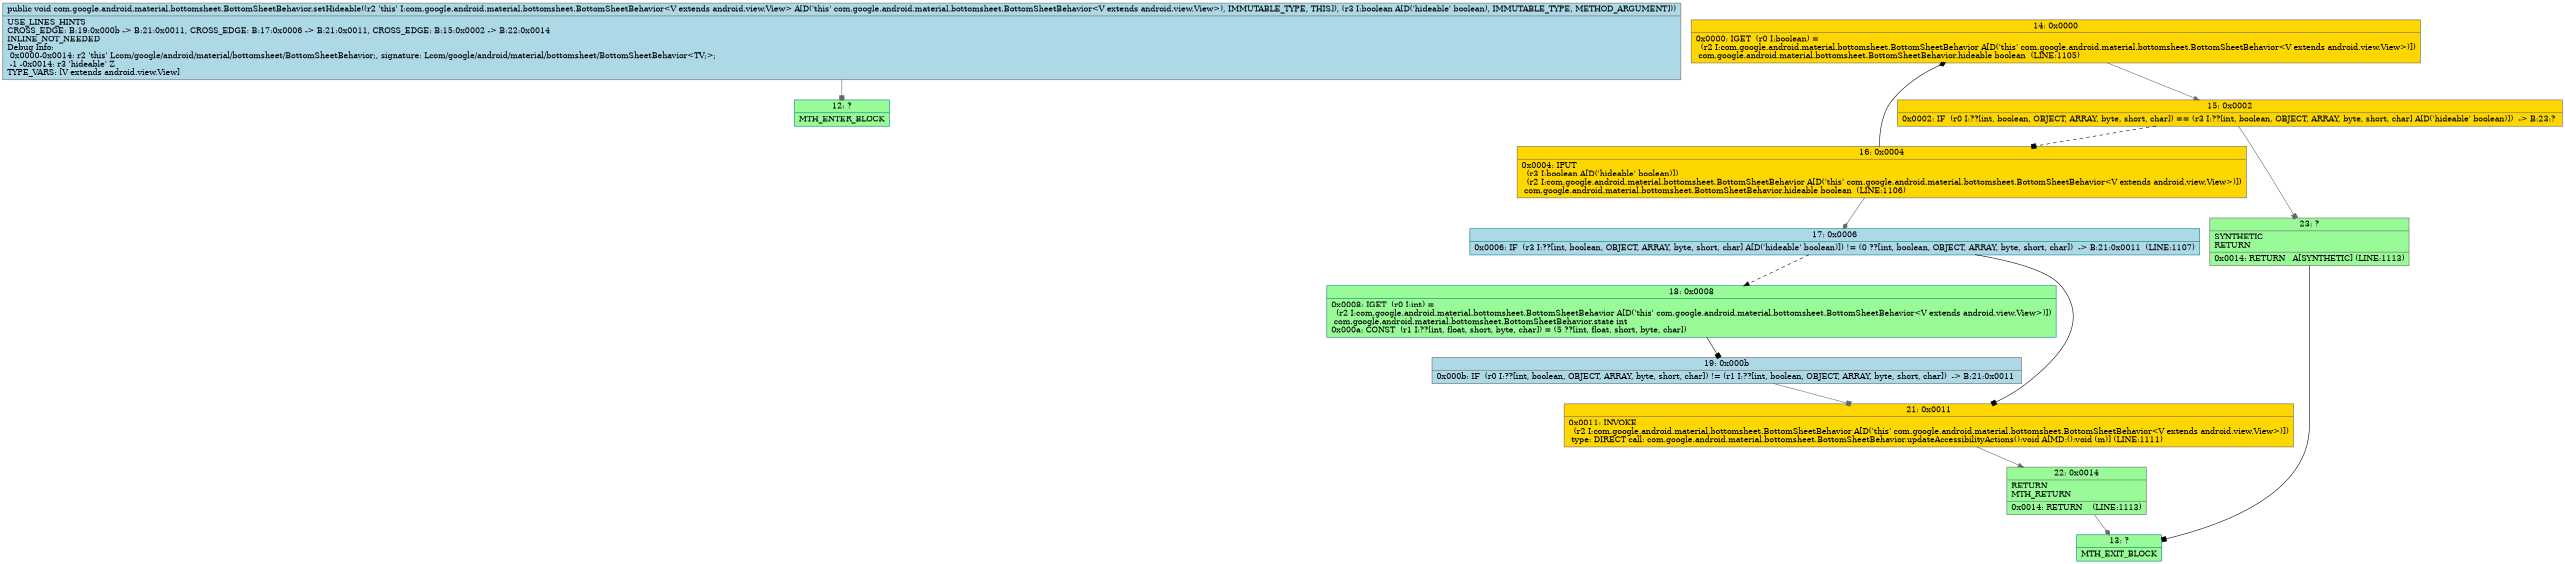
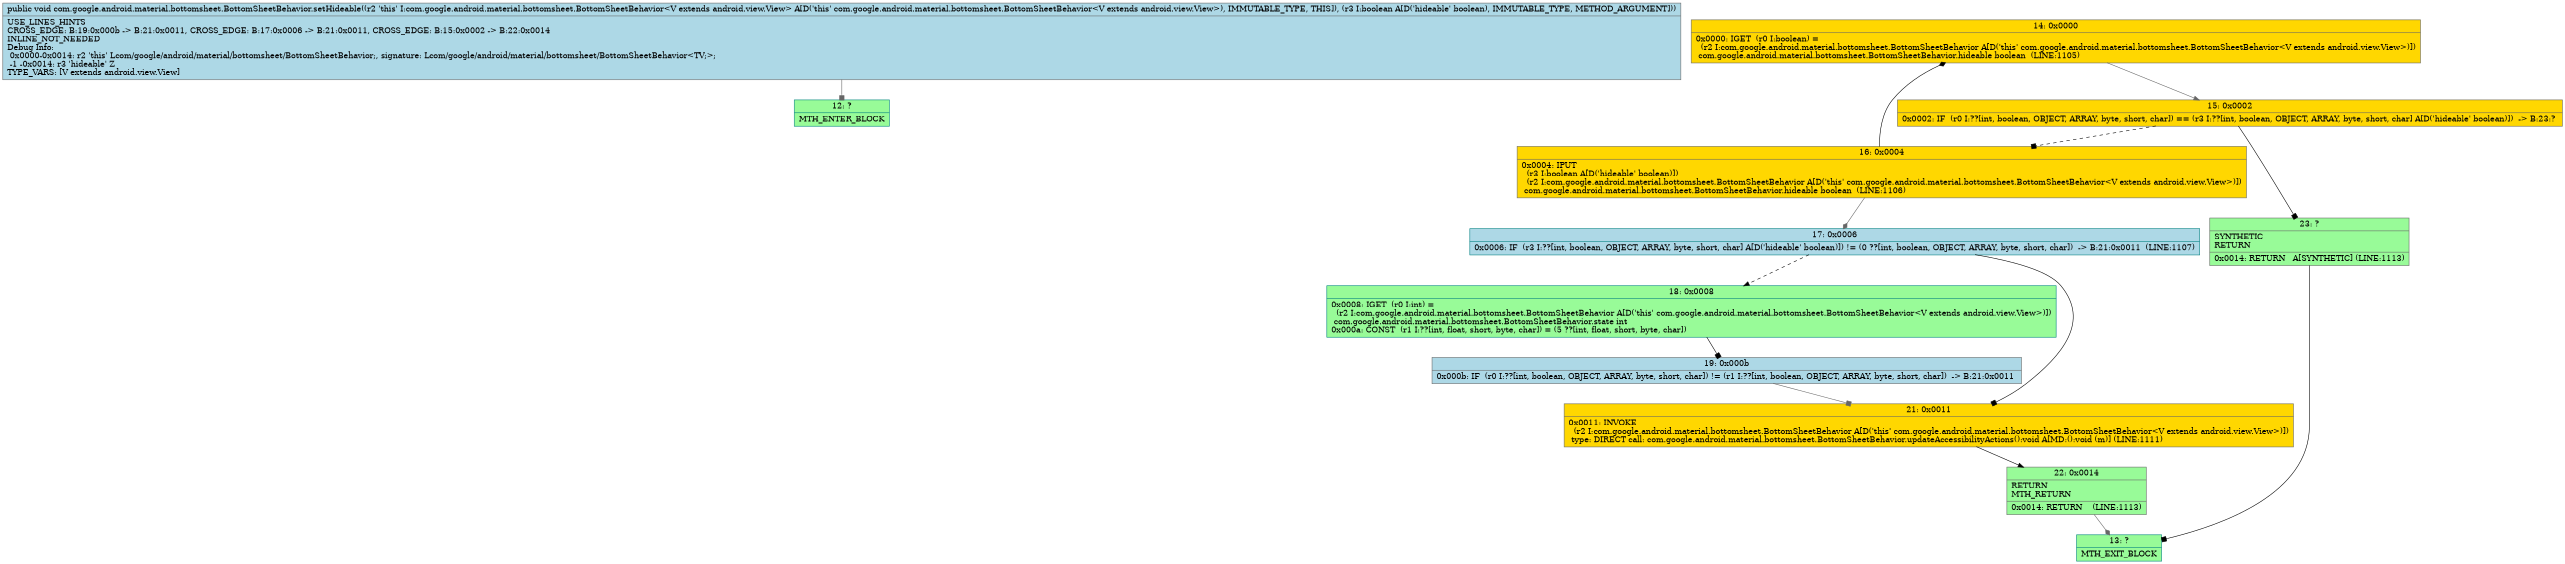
edge "15: 0x0002" -> "23: ?": color gray40 -> black
edge "21: 0x0011" -> "22: 0x0014": color gray40 -> black
